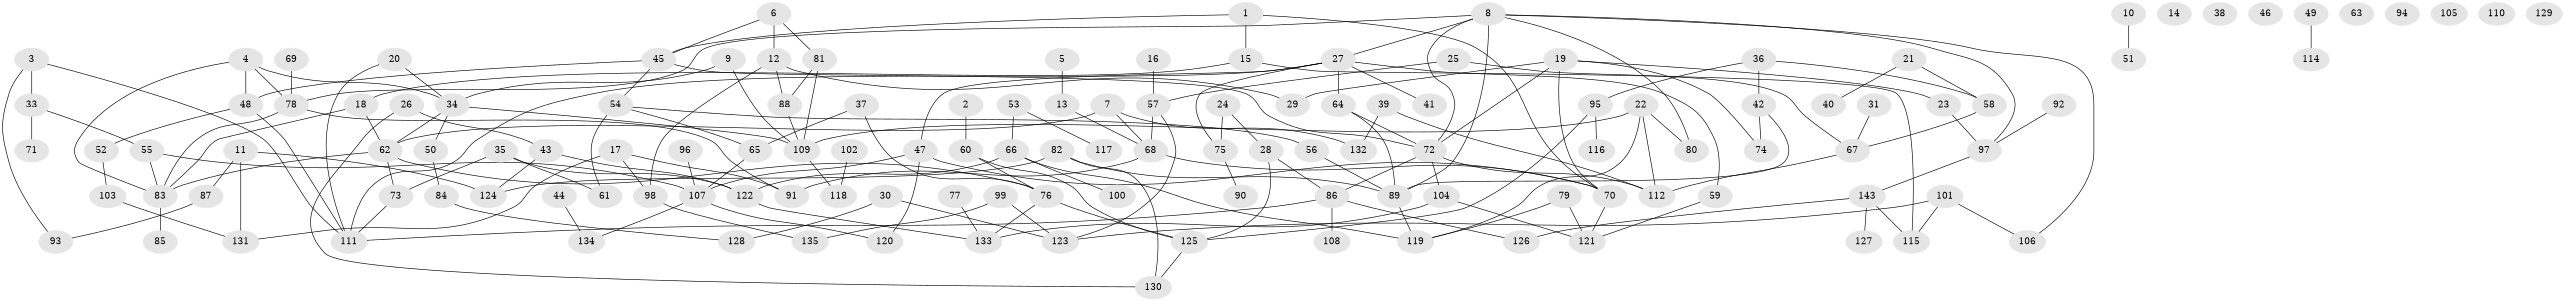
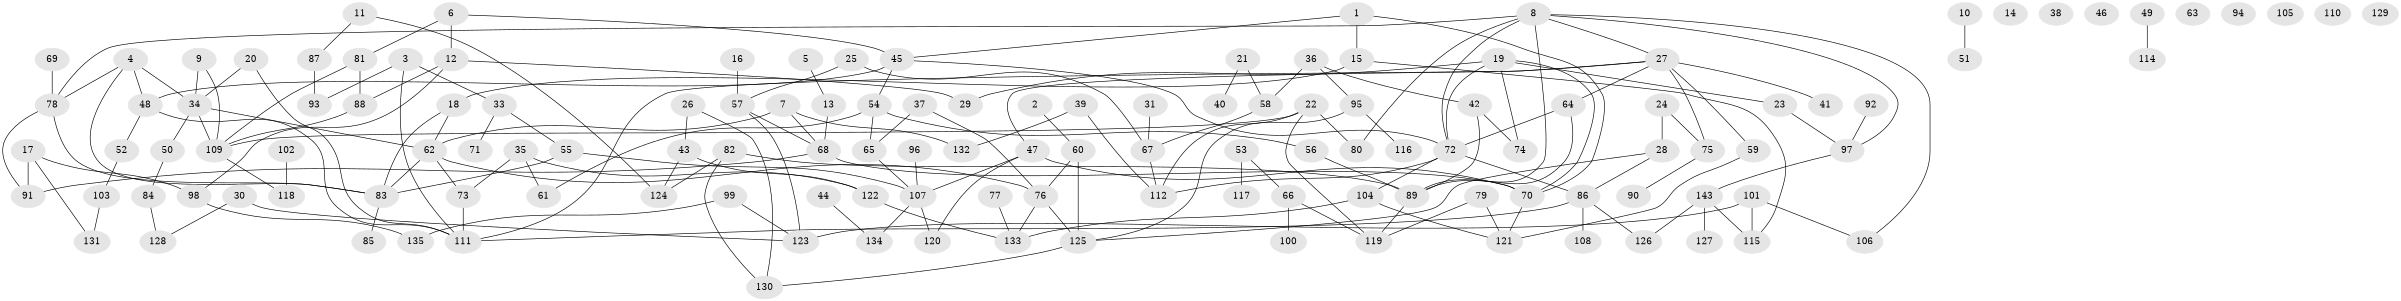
edge "66" -- "122": removed
edge "11" -- "131": removed
